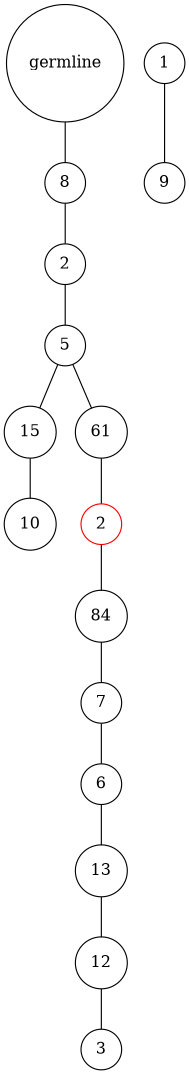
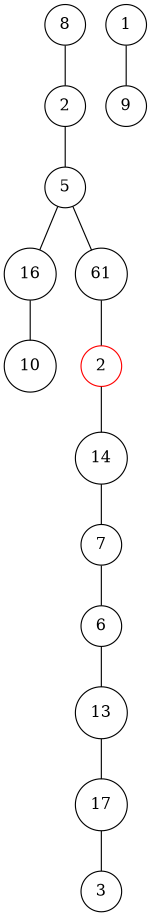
node "germline": removed
node "15": label "15" -> "16"
node "84": label "84" -> "14"
node "12": label "12" -> "17"
